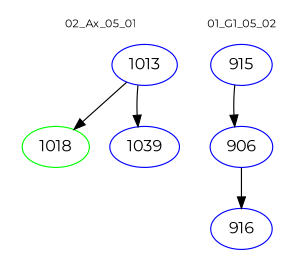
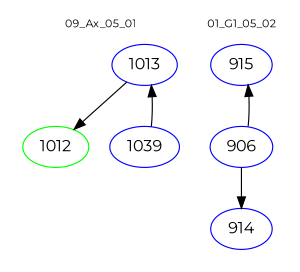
cluster "02_Ax_05_01": label "02_Ax_05_01" -> "09_Ax_05_01"
edge "1013" -> "1039": reversed
edge "915" -> "906": reversed
node "1018": label "1018" -> "1012"
node "916": label "916" -> "914"
